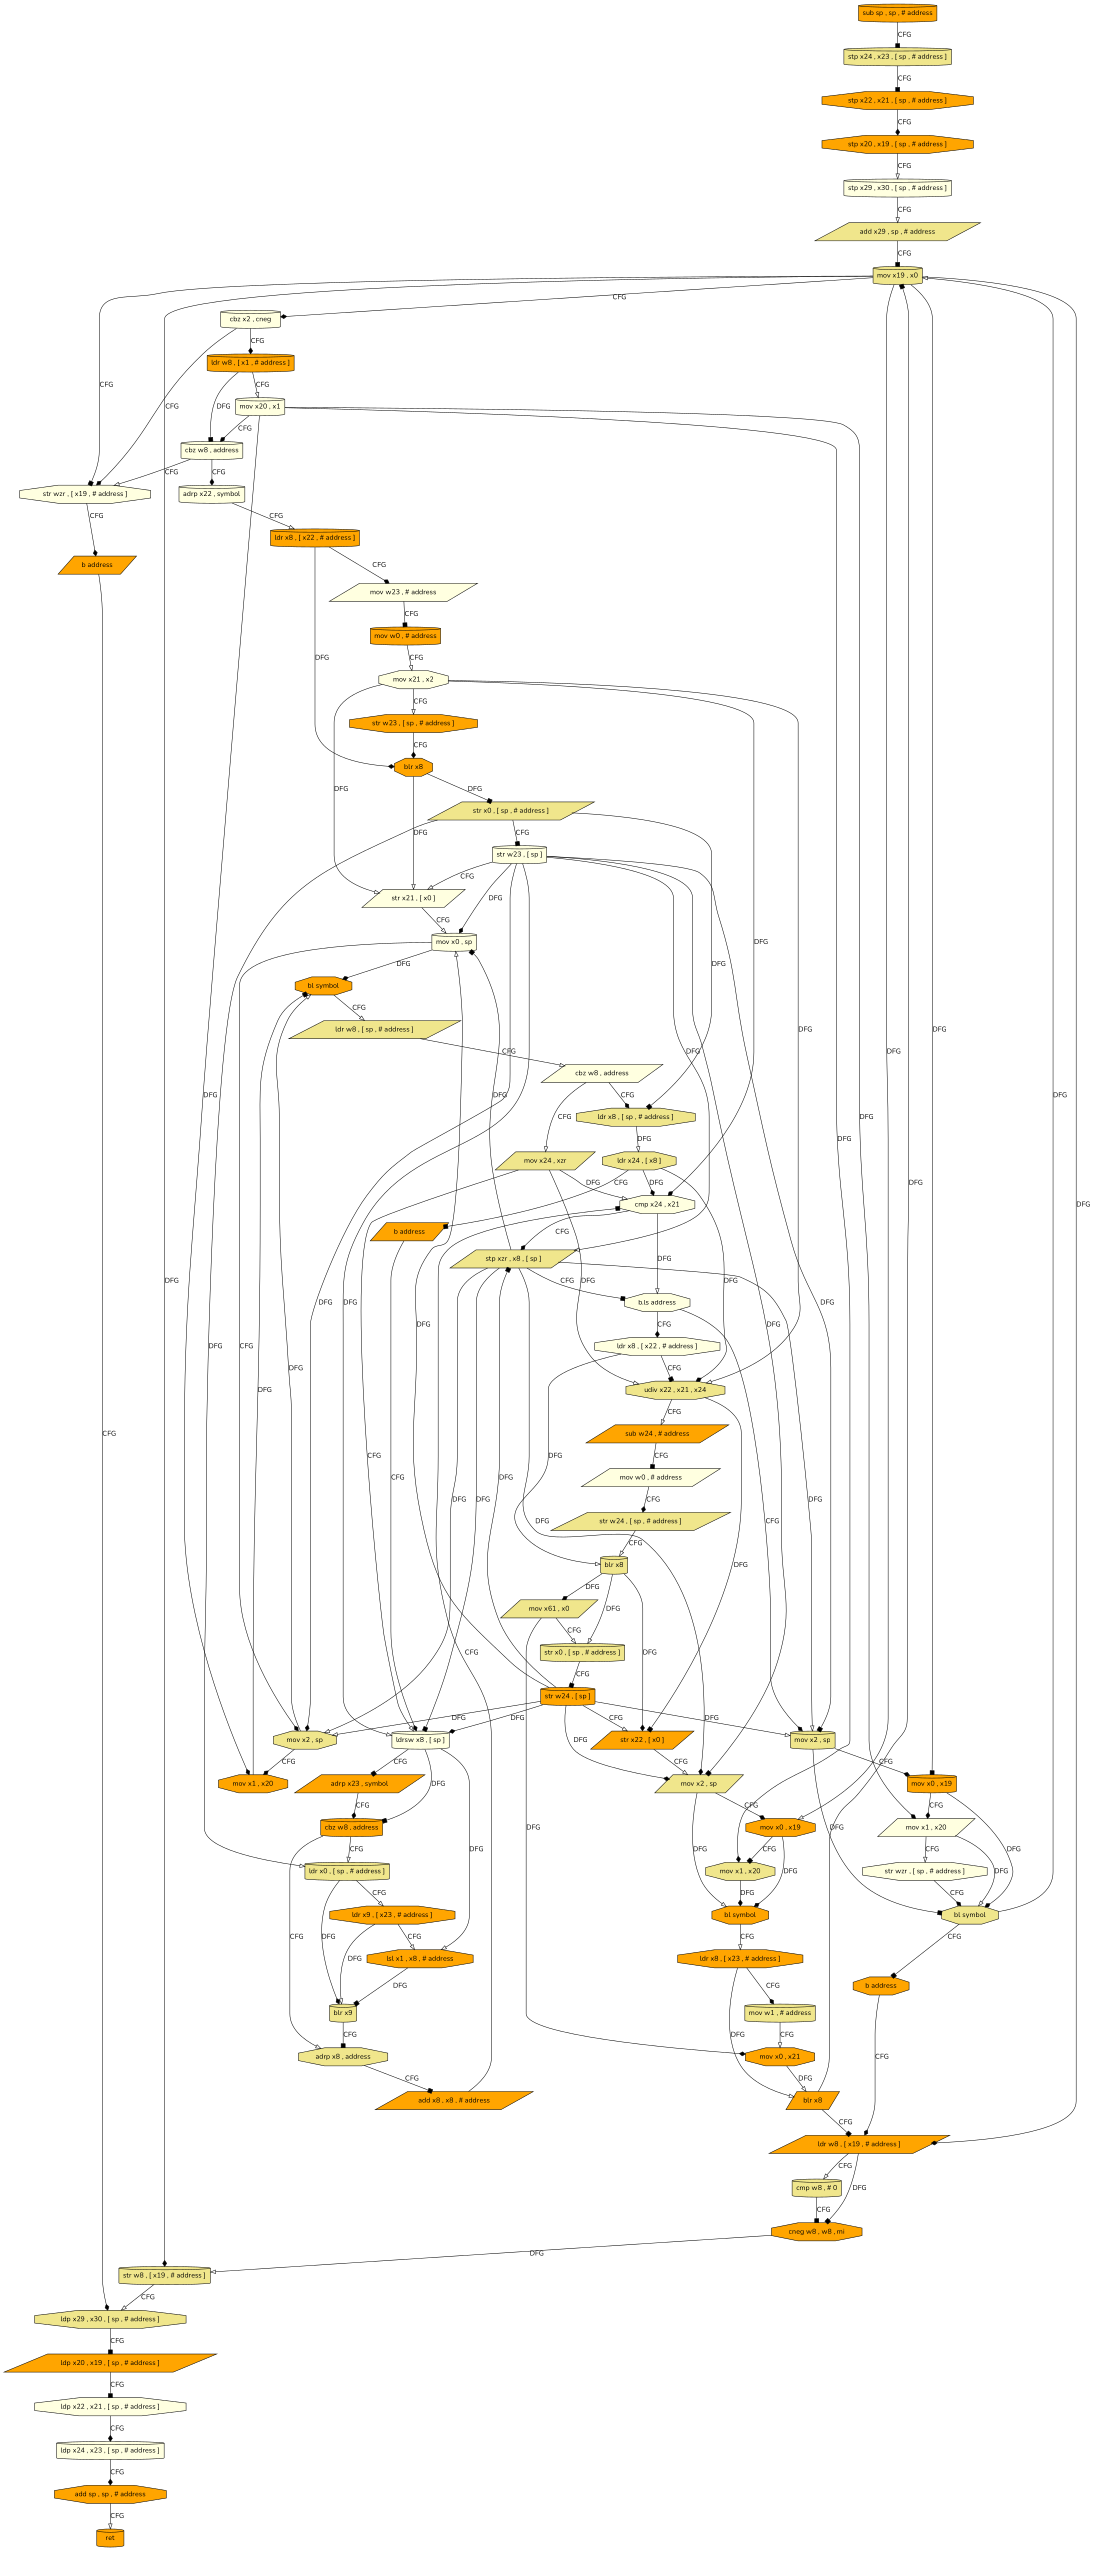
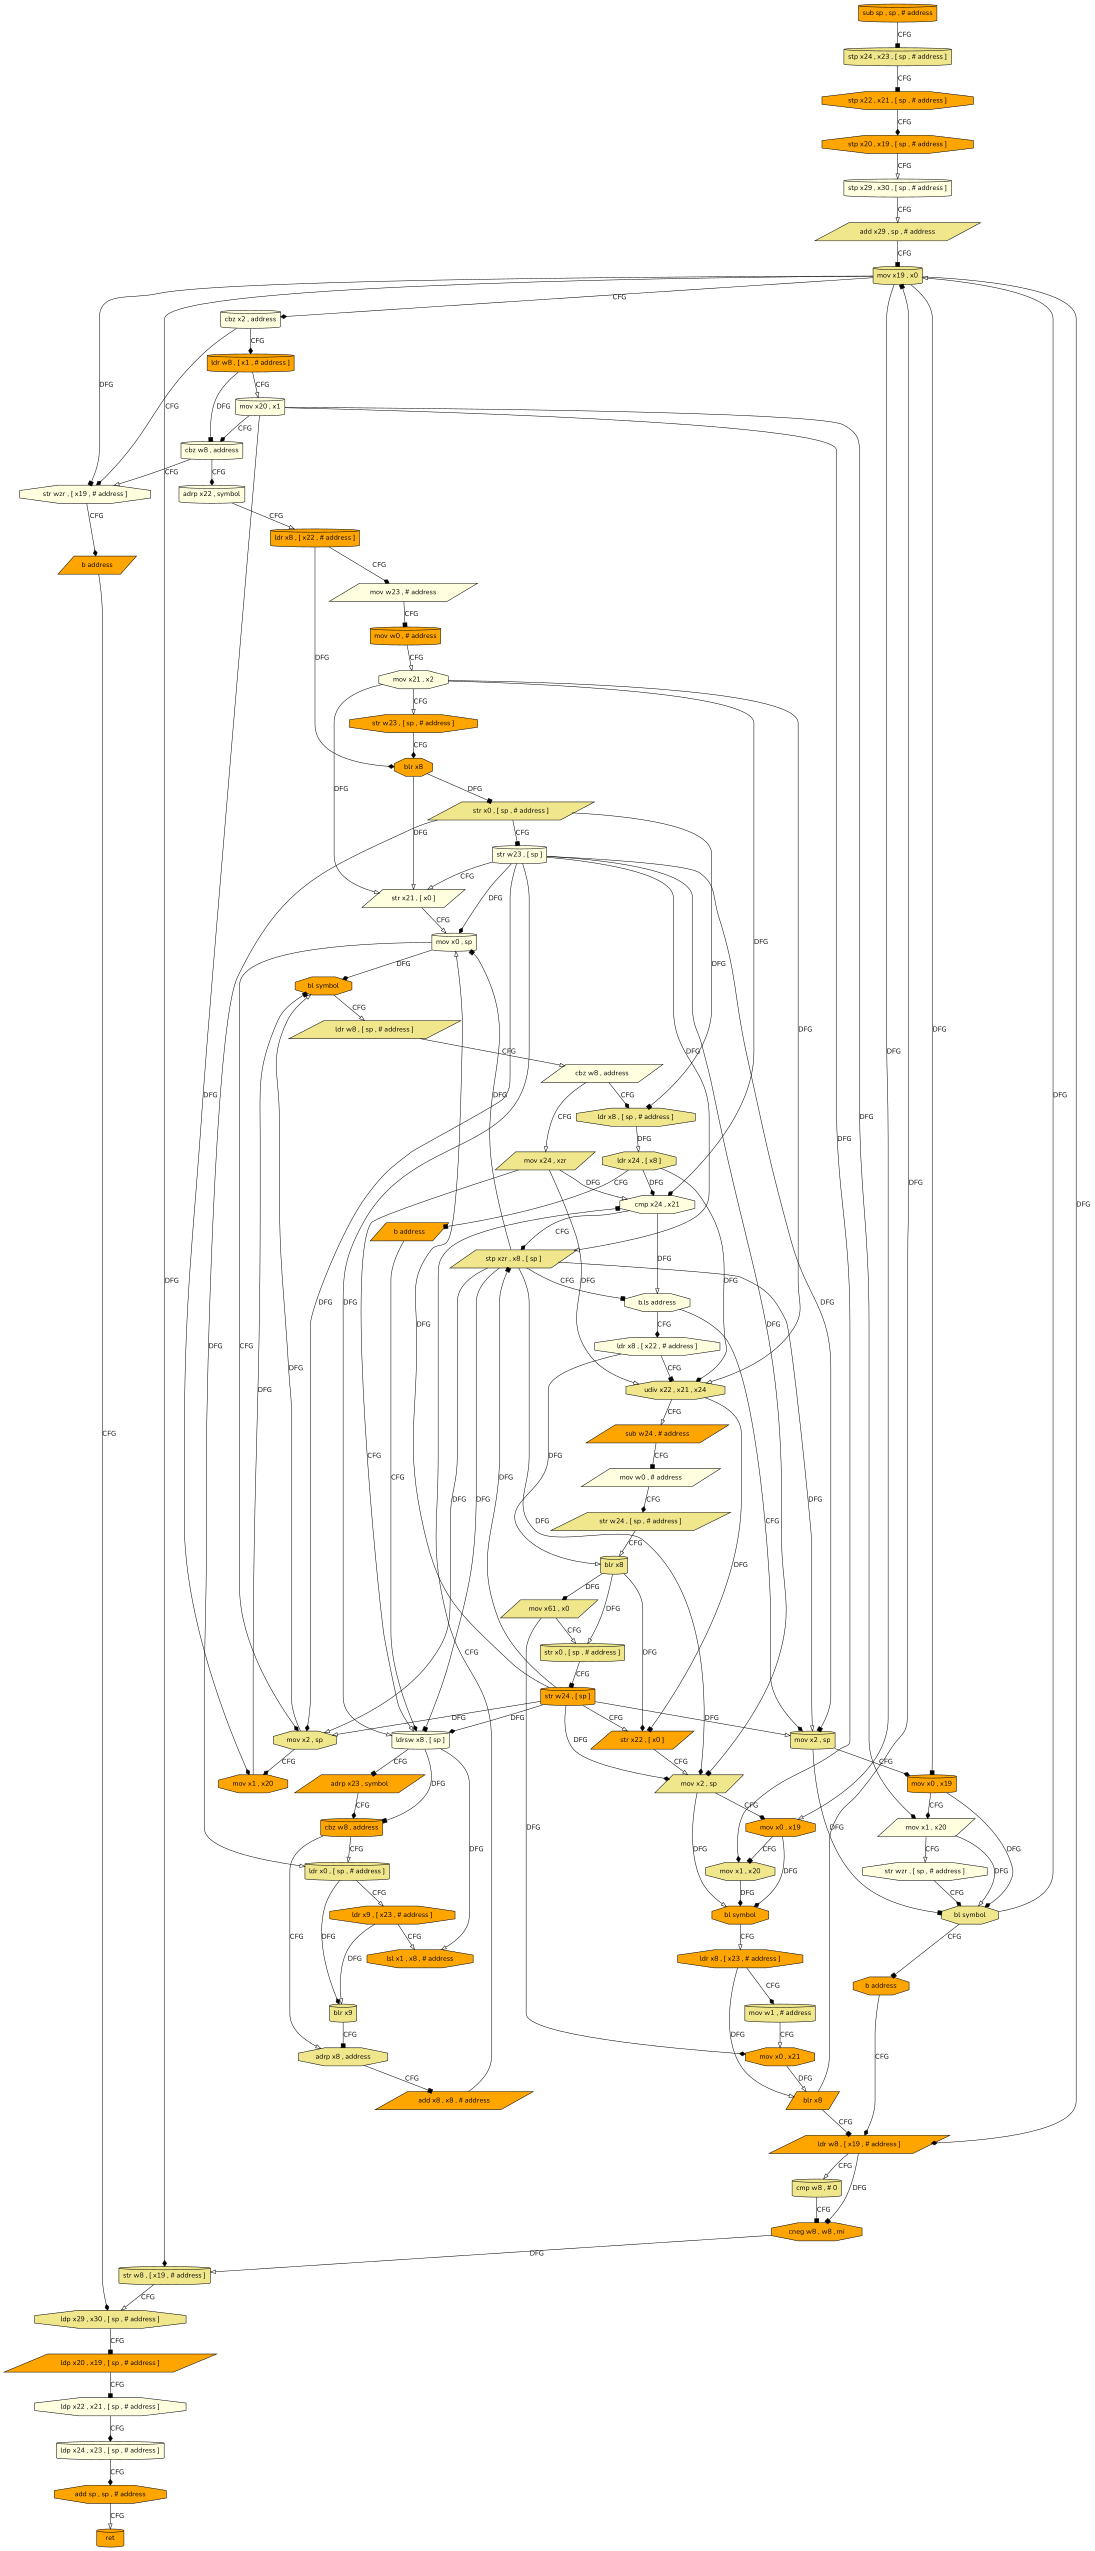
node "cbz x2 , cneg": label "cbz x2 , cneg" -> "cbz x2 , address"
edge "mov x19 , x0" -> "str wzr , [ x19 , # address ]": label "CFG" -> "DFG"
edge "lsl x1 , x8 , # address" -> "blr x9": removed, label "DFG"
